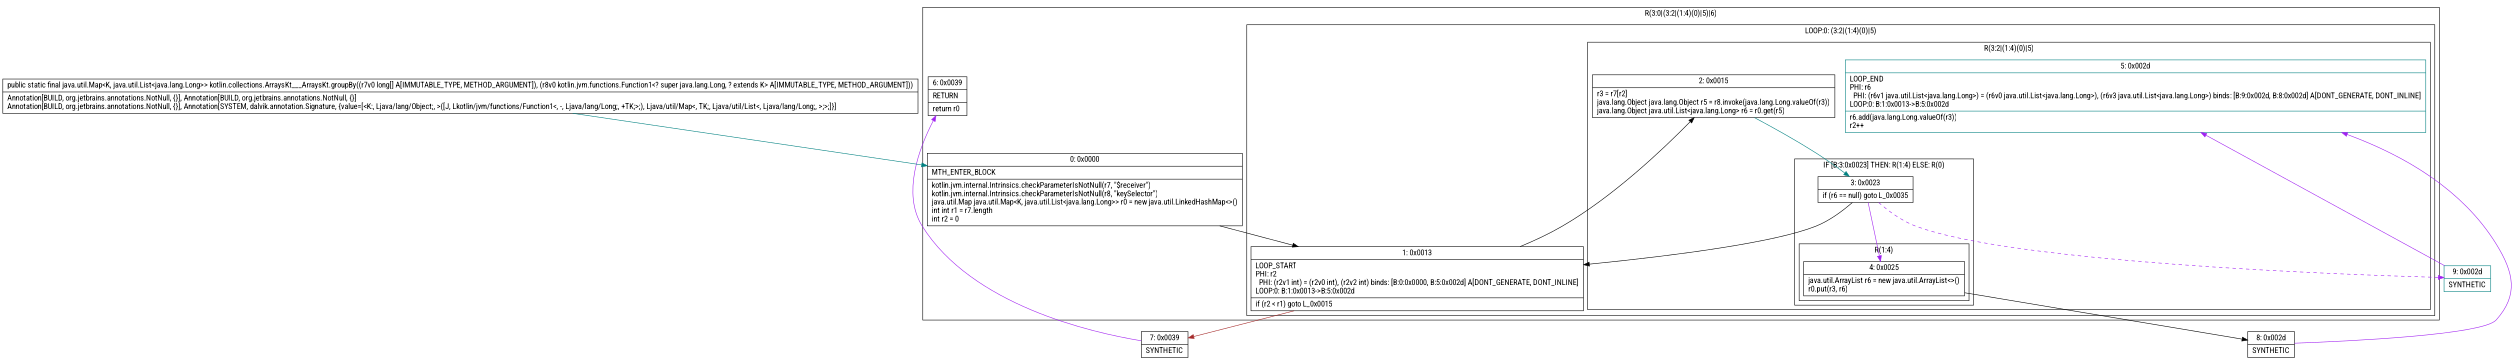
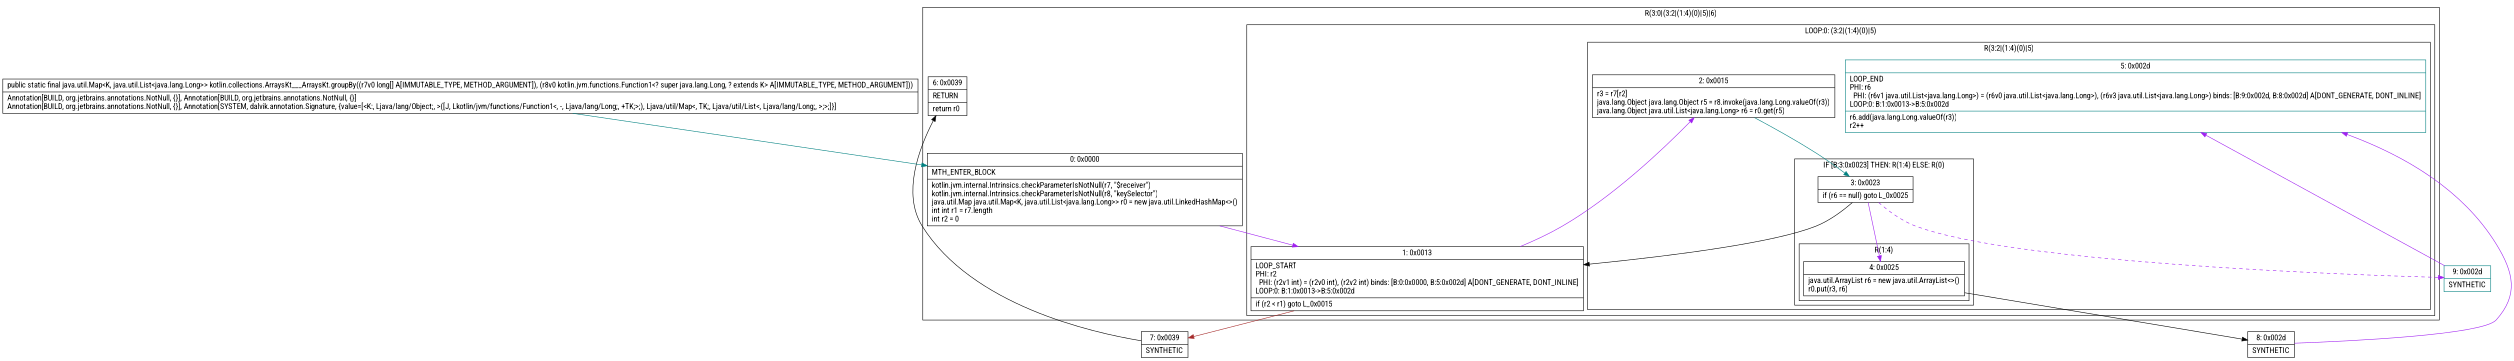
edge "1: 0x0013" -> "2: 0x0015": color black -> purple
node "3: 0x0023": text "if (r6 == null) goto L_0x0035" -> "if (r6 == null) goto L_0x0025"
edge "0: 0x0000" -> "1: 0x0013": color black -> purple
edge "7: 0x0039" -> "6: 0x0039": color purple -> black
